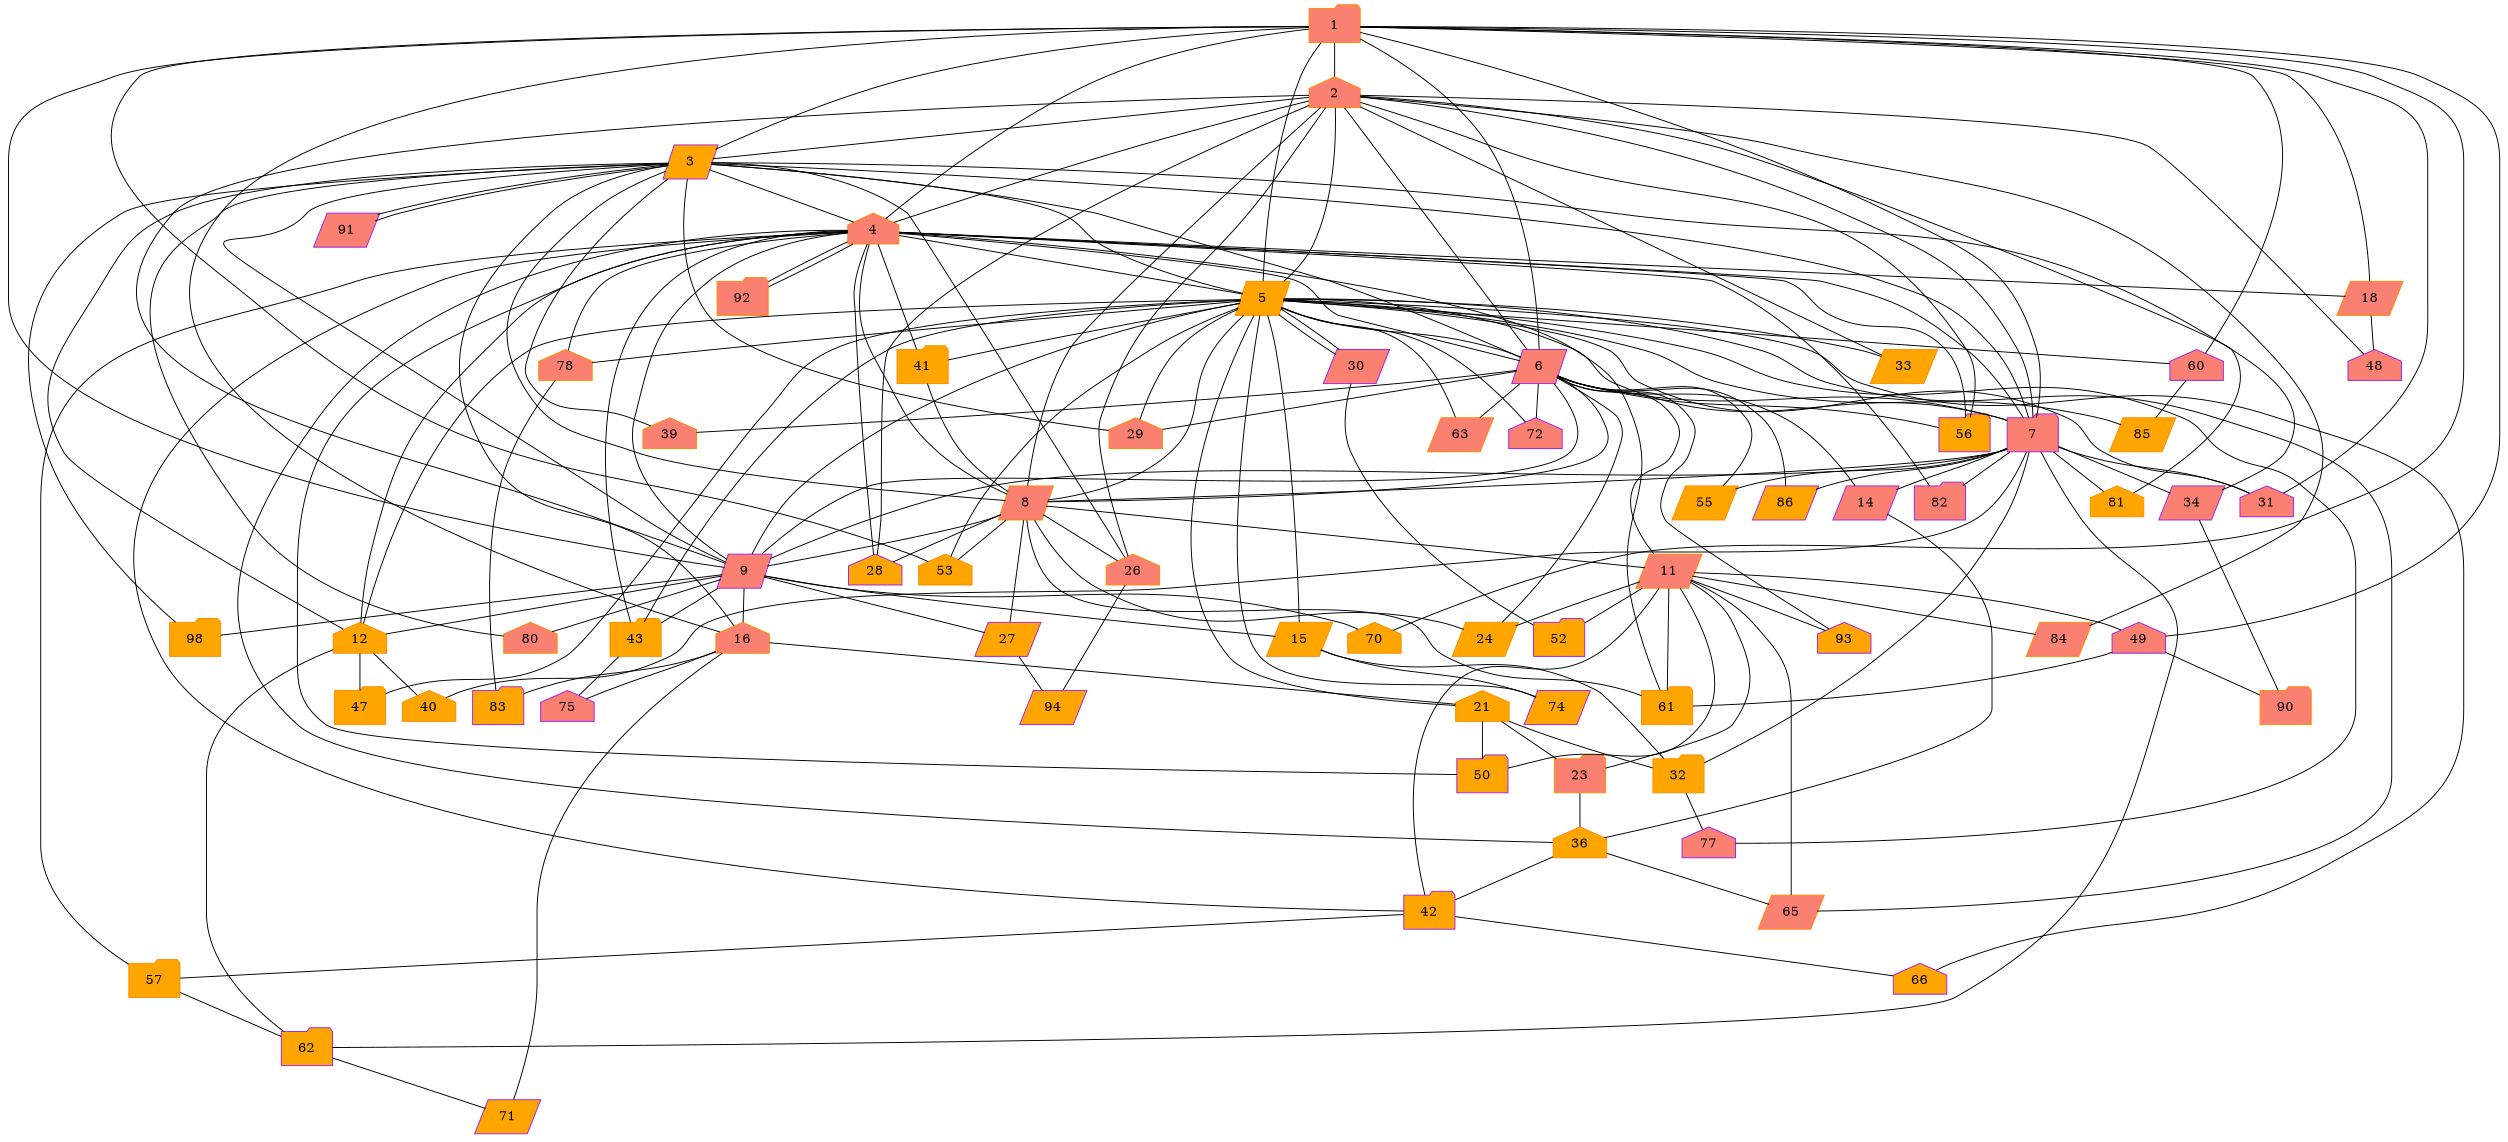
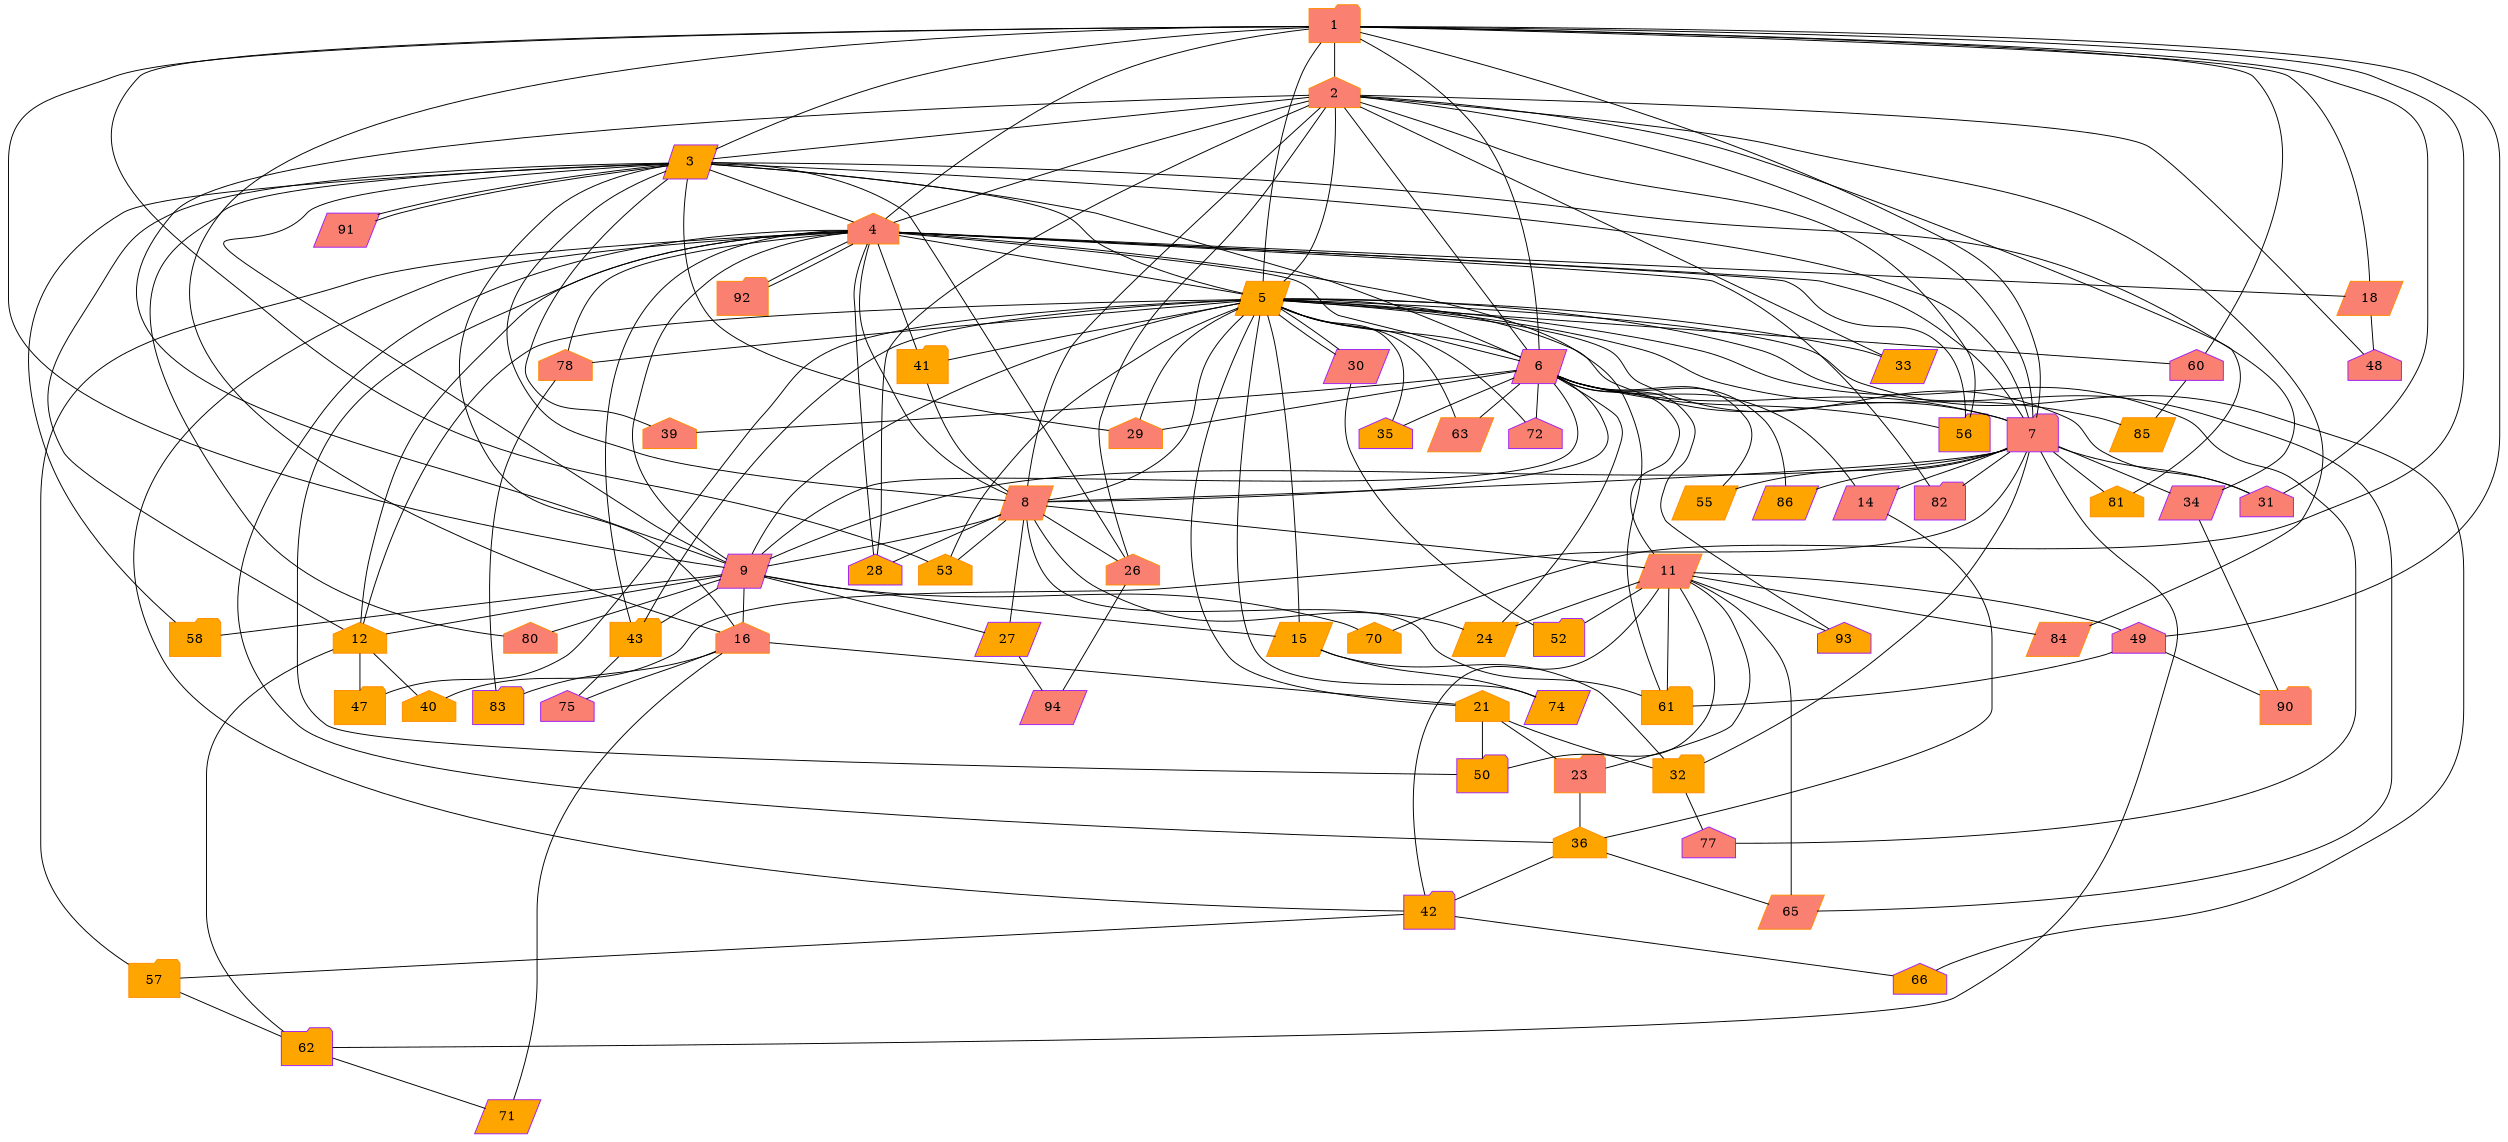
node "33": color darkorange -> purple
node "35": added
node "98": label "98" -> "58"
node "94": fillcolor orange -> salmon
